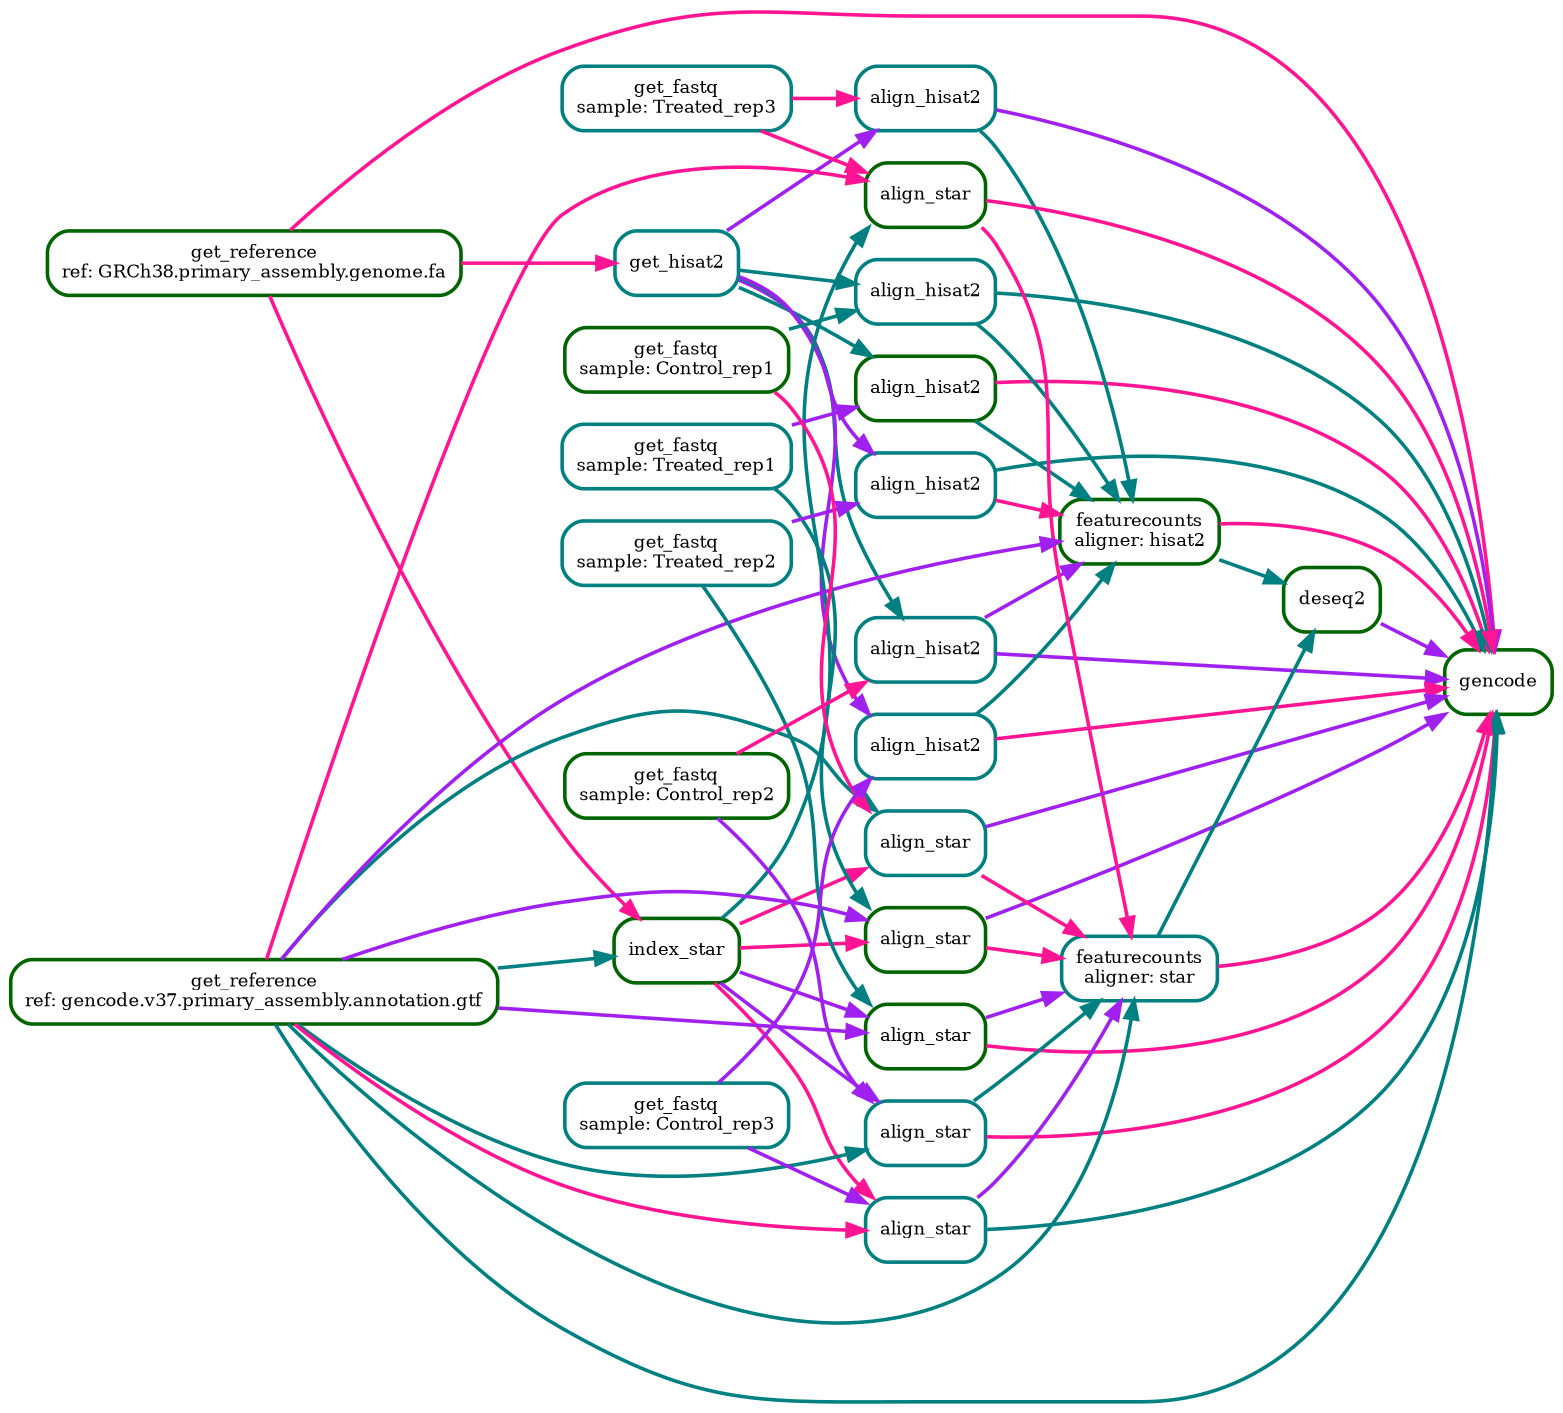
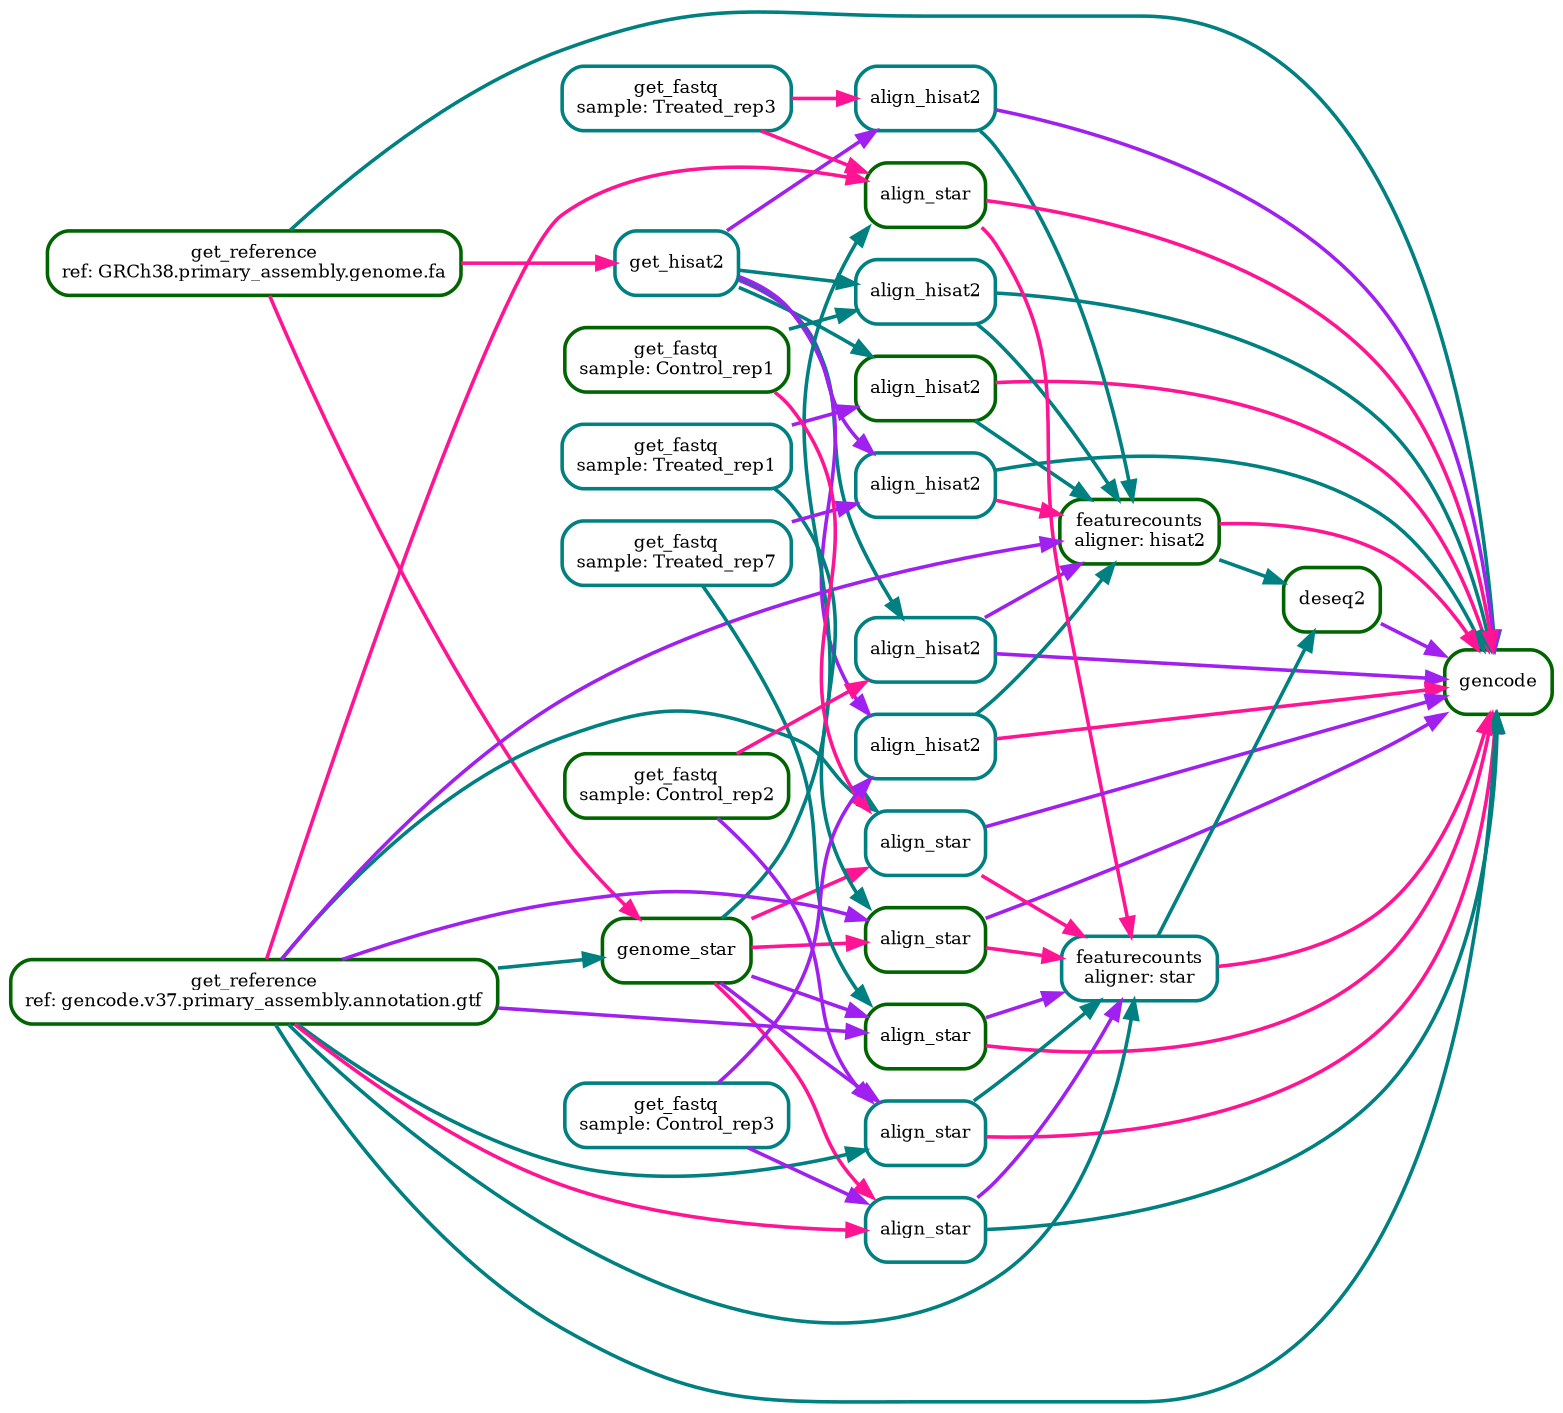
edge "get_reference ref: GRCh38.primary_assembly.genome.fa" -> "gencode": color deeppink -> teal
node "get_fastq sample: Treated_rep2": label "get_fastq sample: Treated_rep2" -> "get_fastq sample: Treated_rep7"
node "index_star": label "index_star" -> "genome_star"
